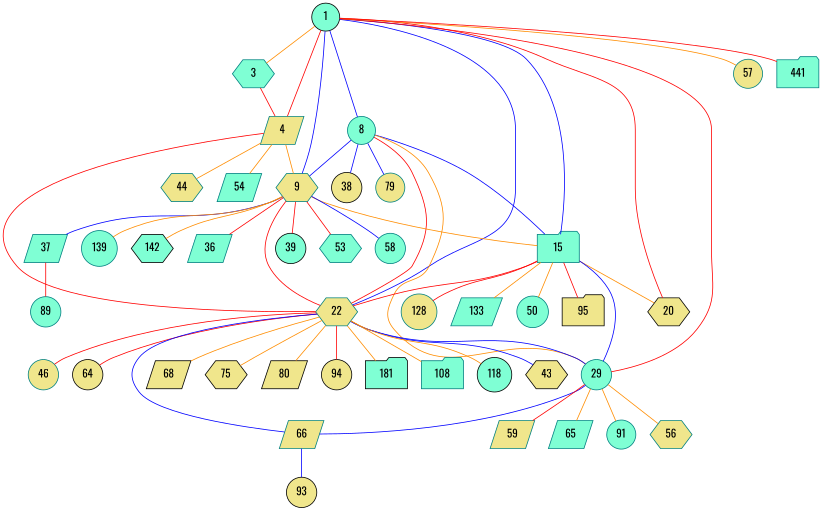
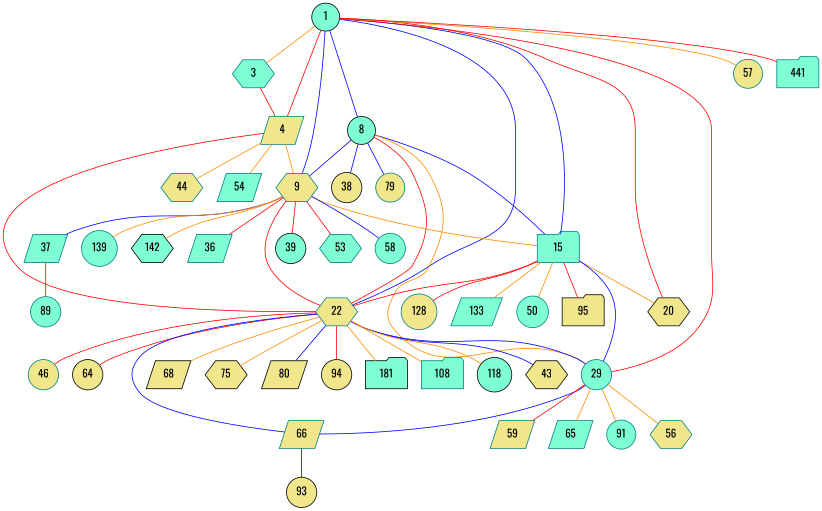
node "8": color teal -> black
edge "22" -- "80": color darkorange -> blue
